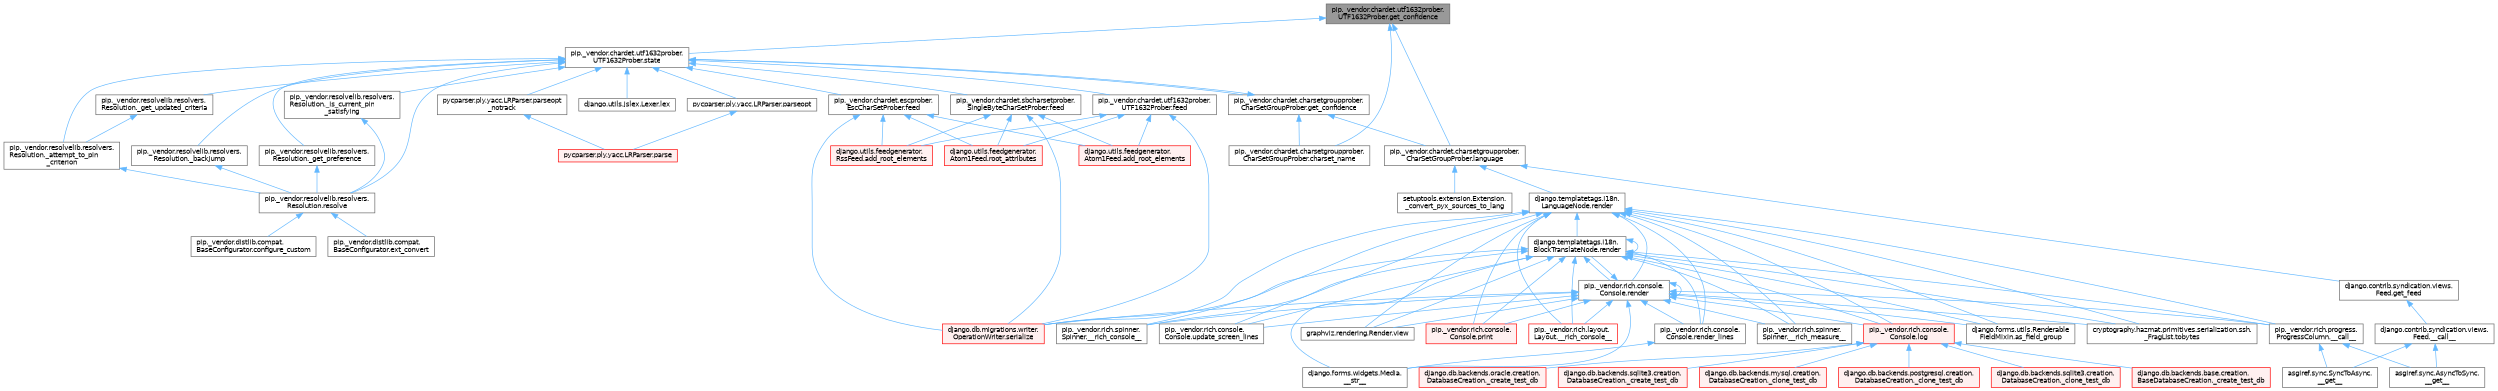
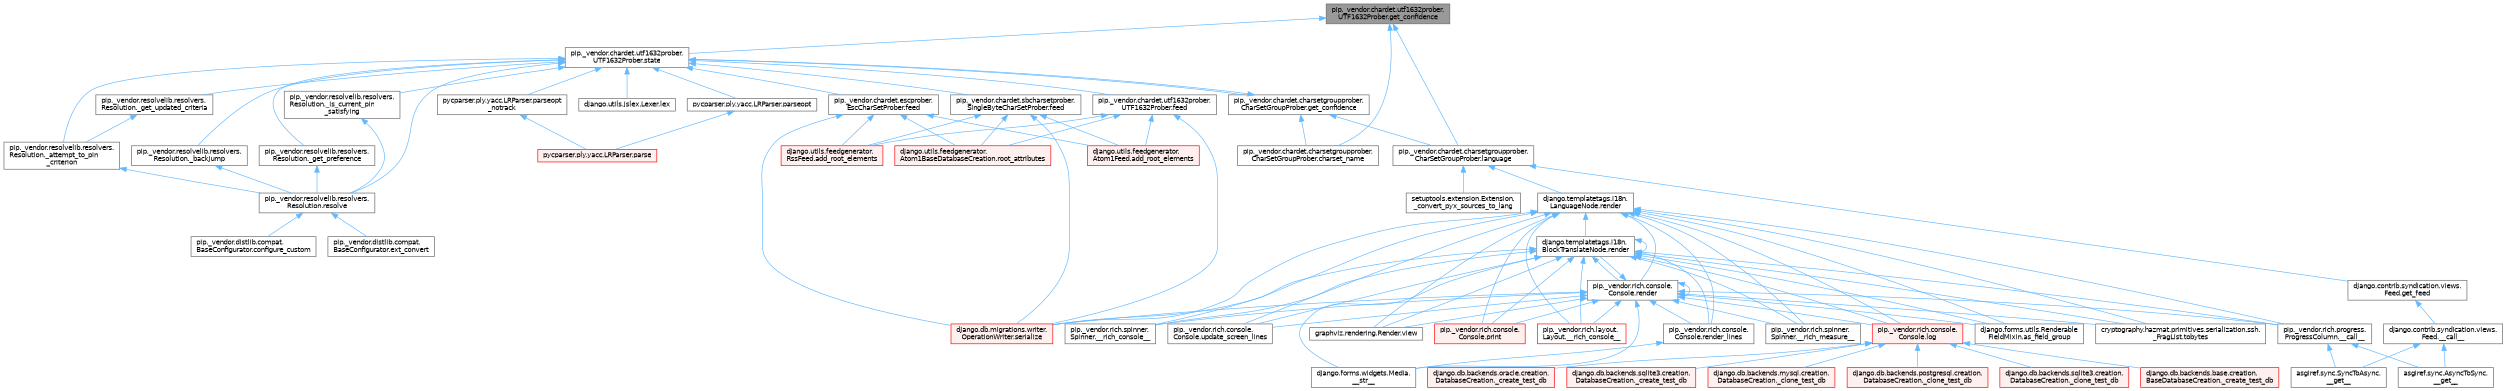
node "django.utils.feedgenerator. Atom1Feed.root_attributes": label "django.utils.feedgenerator. Atom1Feed.root_attributes" -> "django.utils.feedgenerator. Atom1BaseDatabaseCreation.root_attributes"
